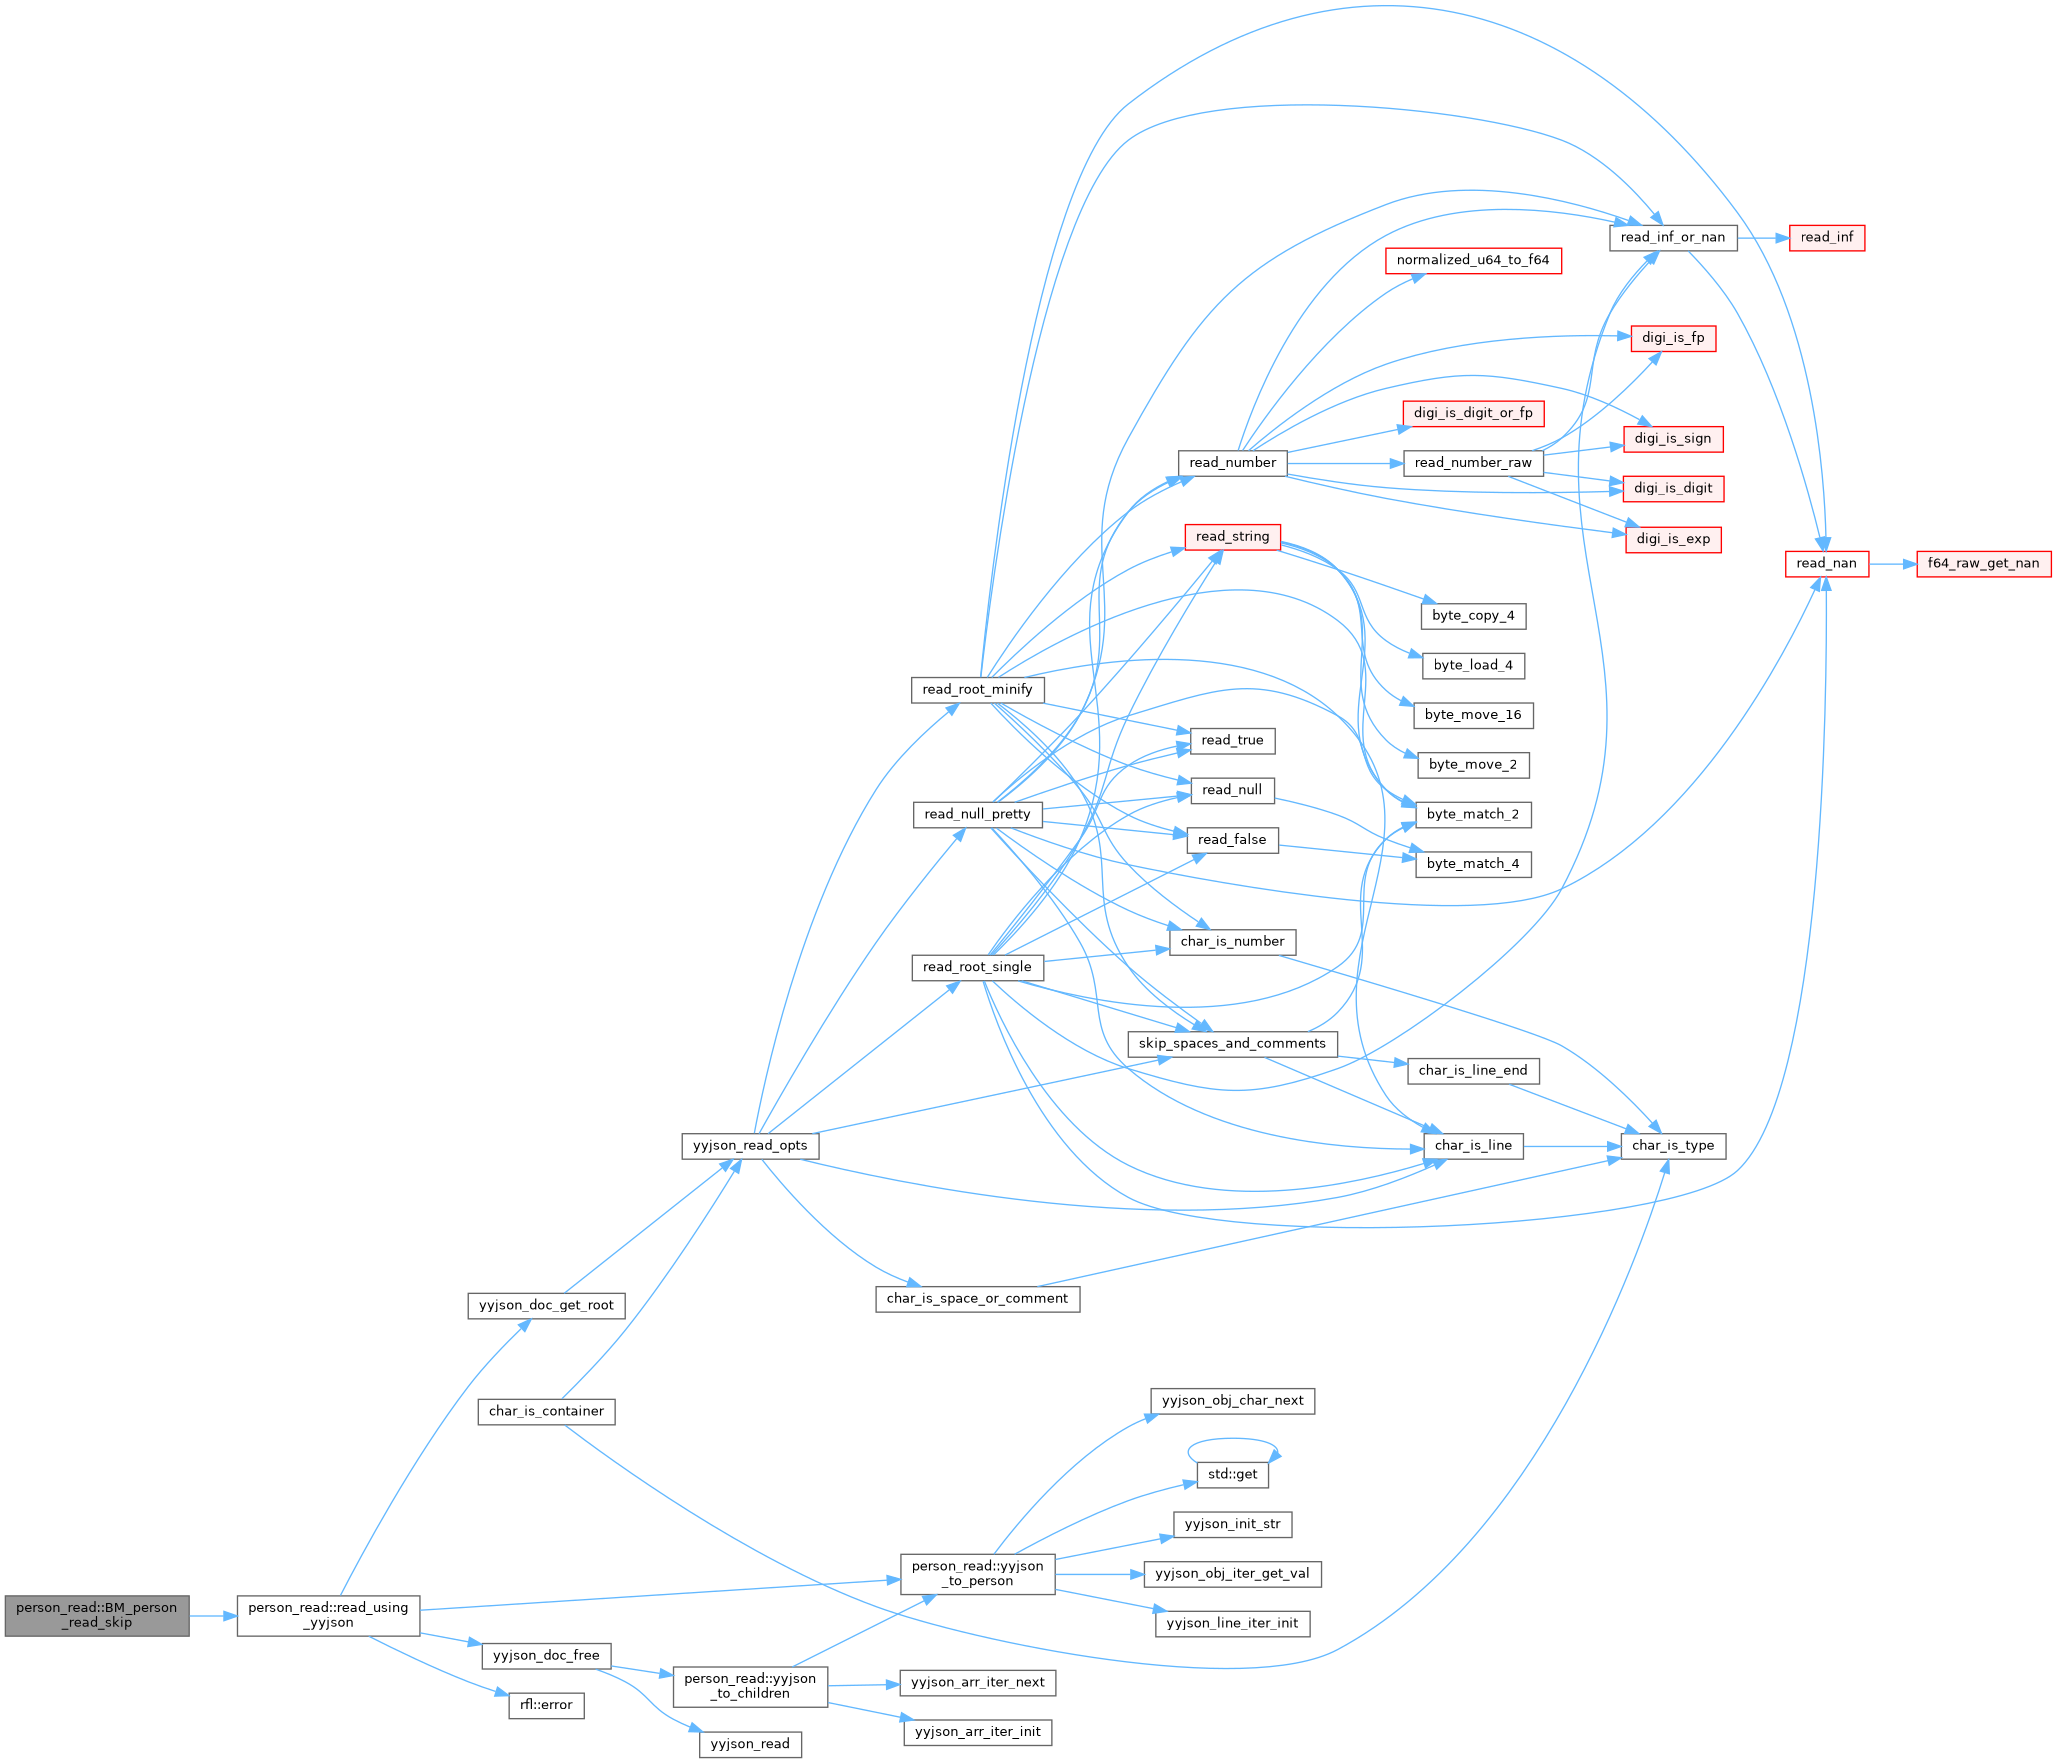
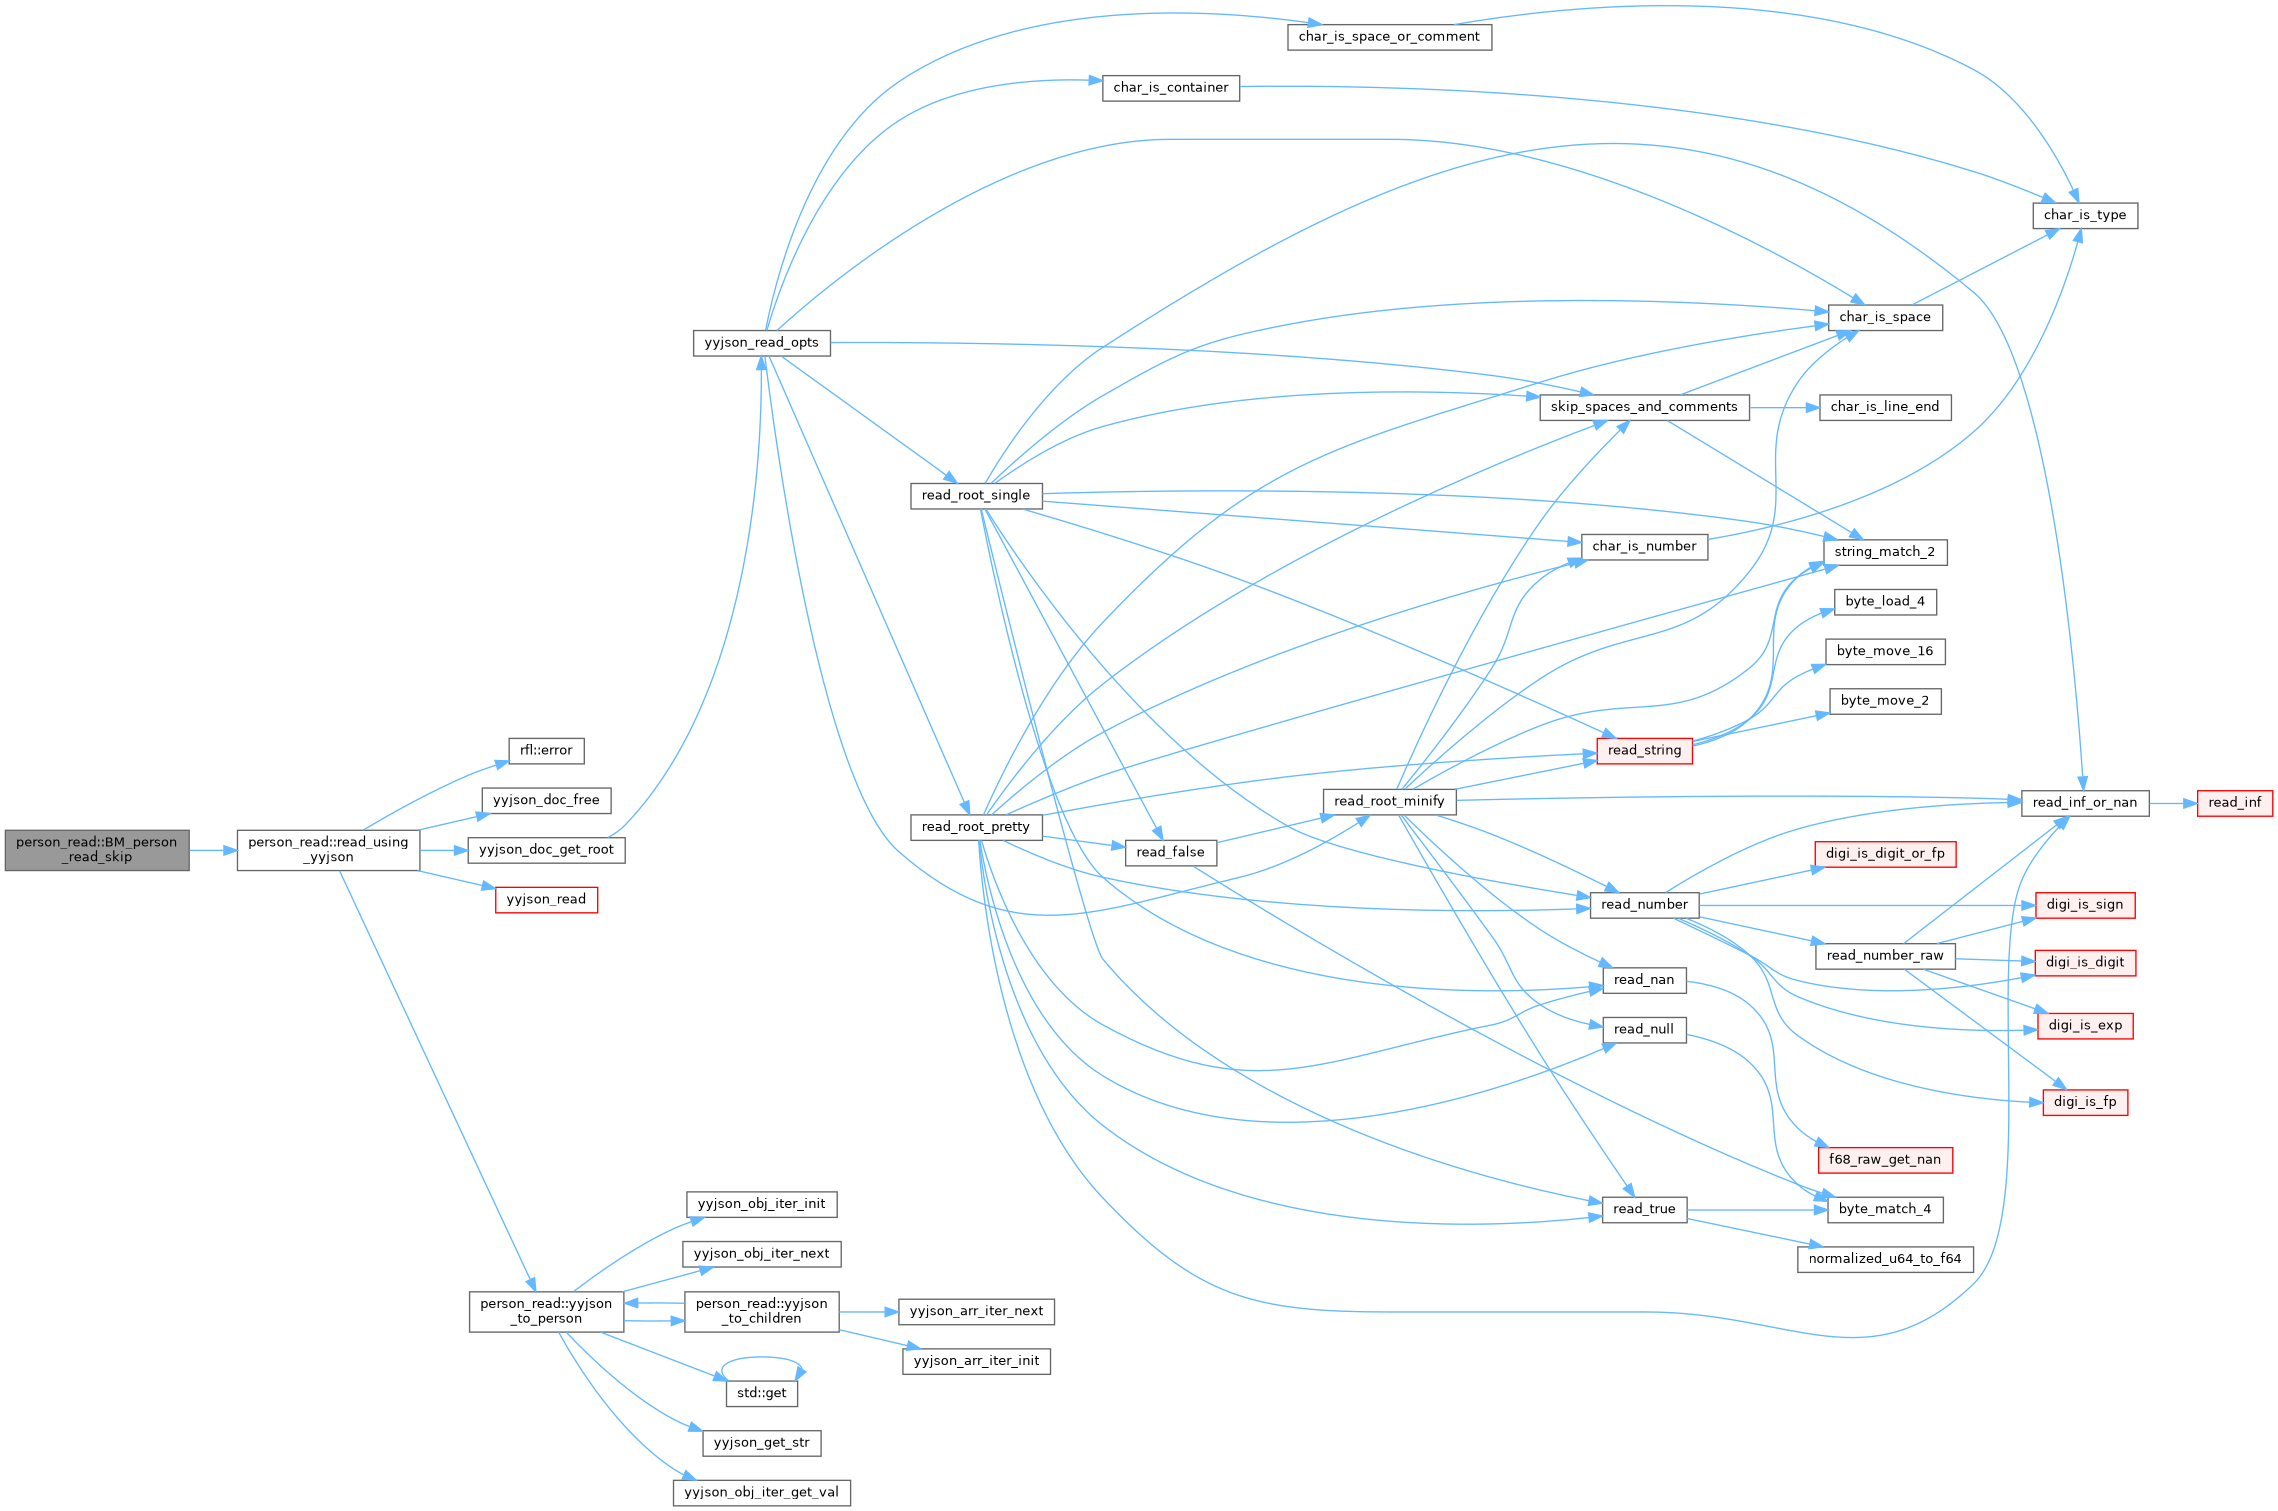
node "normalized_u64_to_f64": color red -> grey40
edge "read_number" -> "normalized_u64_to_f64": now "read_true" -> "normalized_u64_to_f64"
edge "read_inf_or_nan" -> "read_nan": removed
node "read_nan": color red -> grey40
node "f64_raw_get_nan": label "f64_raw_get_nan" -> "f68_raw_get_nan"
node "byte_copy_4": removed
edge "read_root_minify" -> "read_false": reversed
node "read_null_pretty": label "read_null_pretty" -> "read_root_pretty"
node "byte_match_2": label "byte_match_2" -> "string_match_2"
edge "read_root_single" -> "read_null": removed
edge "char_is_line_end" -> "char_is_type": removed
node "char_is_line": label "char_is_line" -> "char_is_space"
edge "read_true" -> "byte_match_4": added
edge "char_is_container" -> "yyjson_read_opts": reversed
node "yyjson_obj_char_next": label "yyjson_obj_char_next" -> "yyjson_obj_iter_next"
node "yyjson_init_str": label "yyjson_init_str" -> "yyjson_get_str"
node "yyjson_line_iter_init": label "yyjson_line_iter_init" -> "yyjson_obj_iter_init"
edge "yyjson_doc_free" -> "person_read::yyjson _to_children": now "person_read::yyjson _to_person" -> "person_read::yyjson _to_children"
edge "yyjson_doc_free" -> "yyjson_read": now "person_read::read_using _yyjson" -> "yyjson_read"
node "yyjson_read": color grey40 -> red
